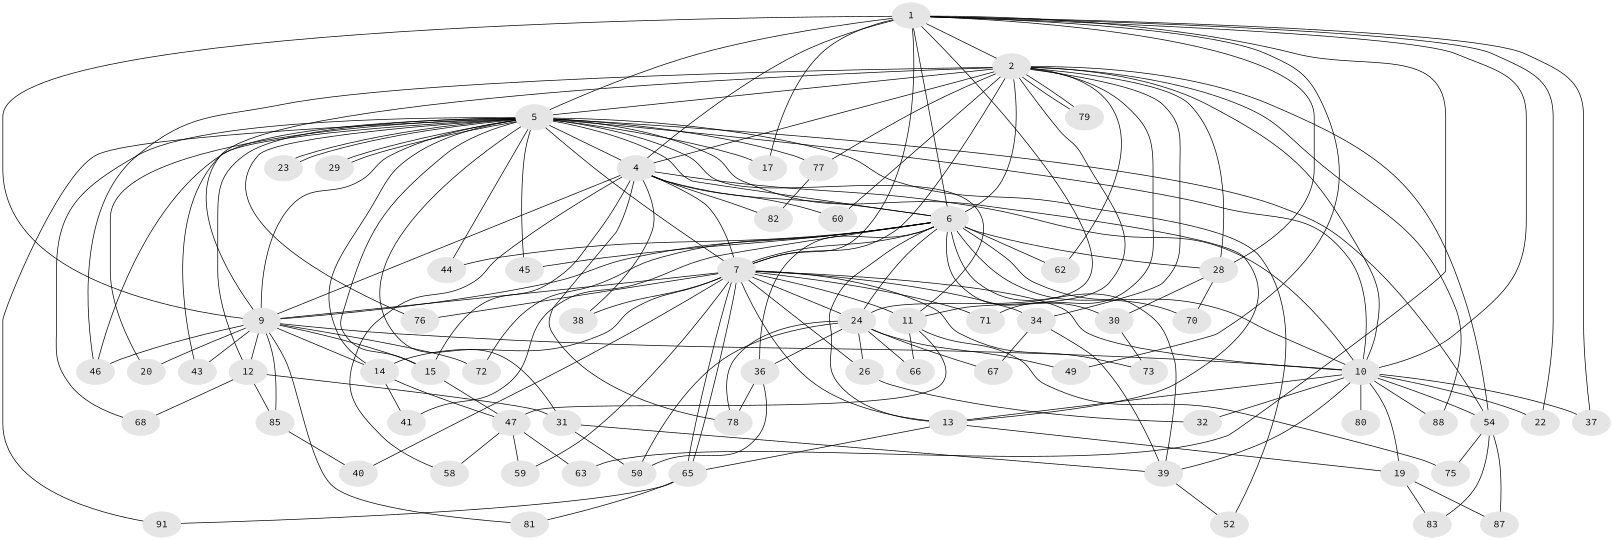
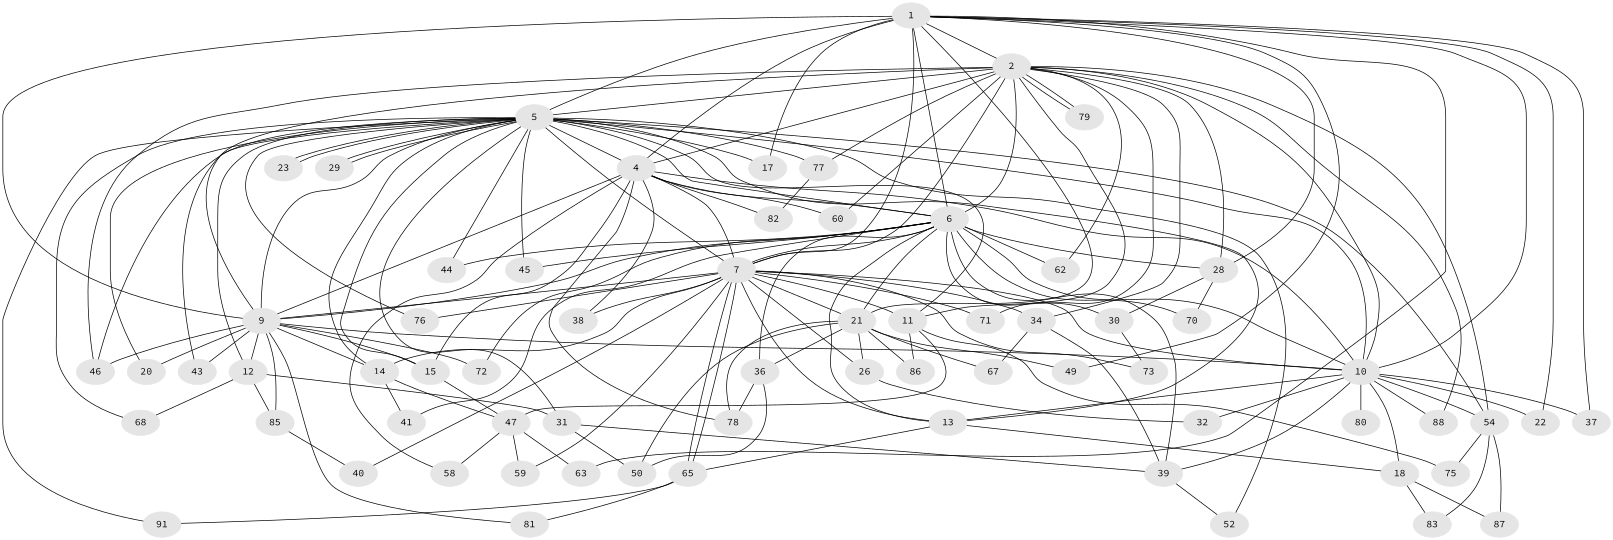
node "24": label "24" -> "21"
node "66": label "66" -> "86"
node "19": label "19" -> "18"
